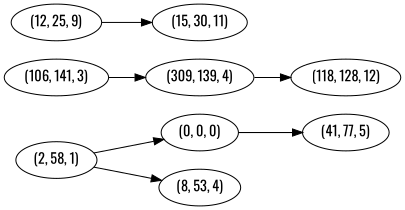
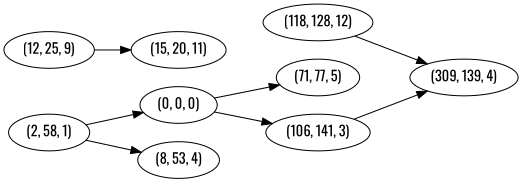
node "(15, 30, 11)": label "(15, 30, 11)" -> "(15, 20, 11)"
edge "(309, 139, 4)" -> "(118, 128, 12)": reversed
edge "(0, 0, 0)" -> "(106, 141, 3)": added
node "(41, 77, 5)": label "(41, 77, 5)" -> "(71, 77, 5)"
